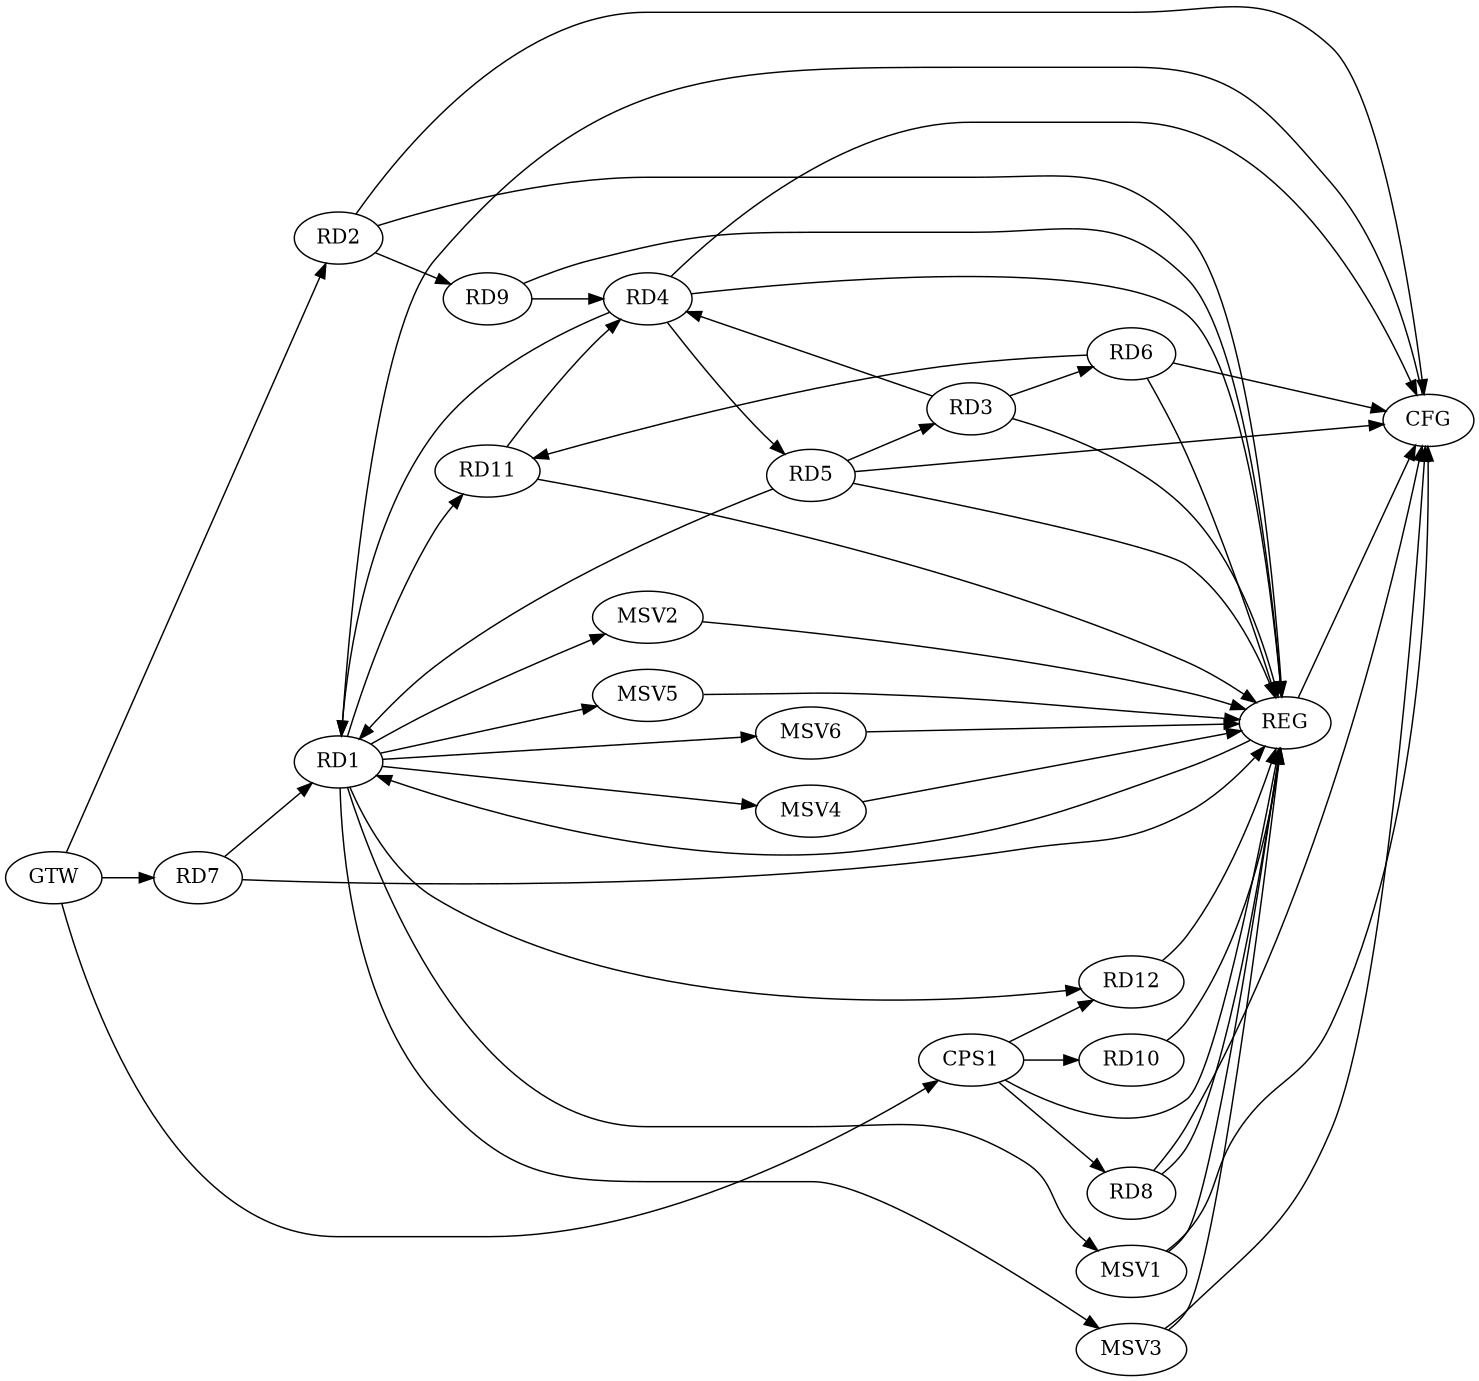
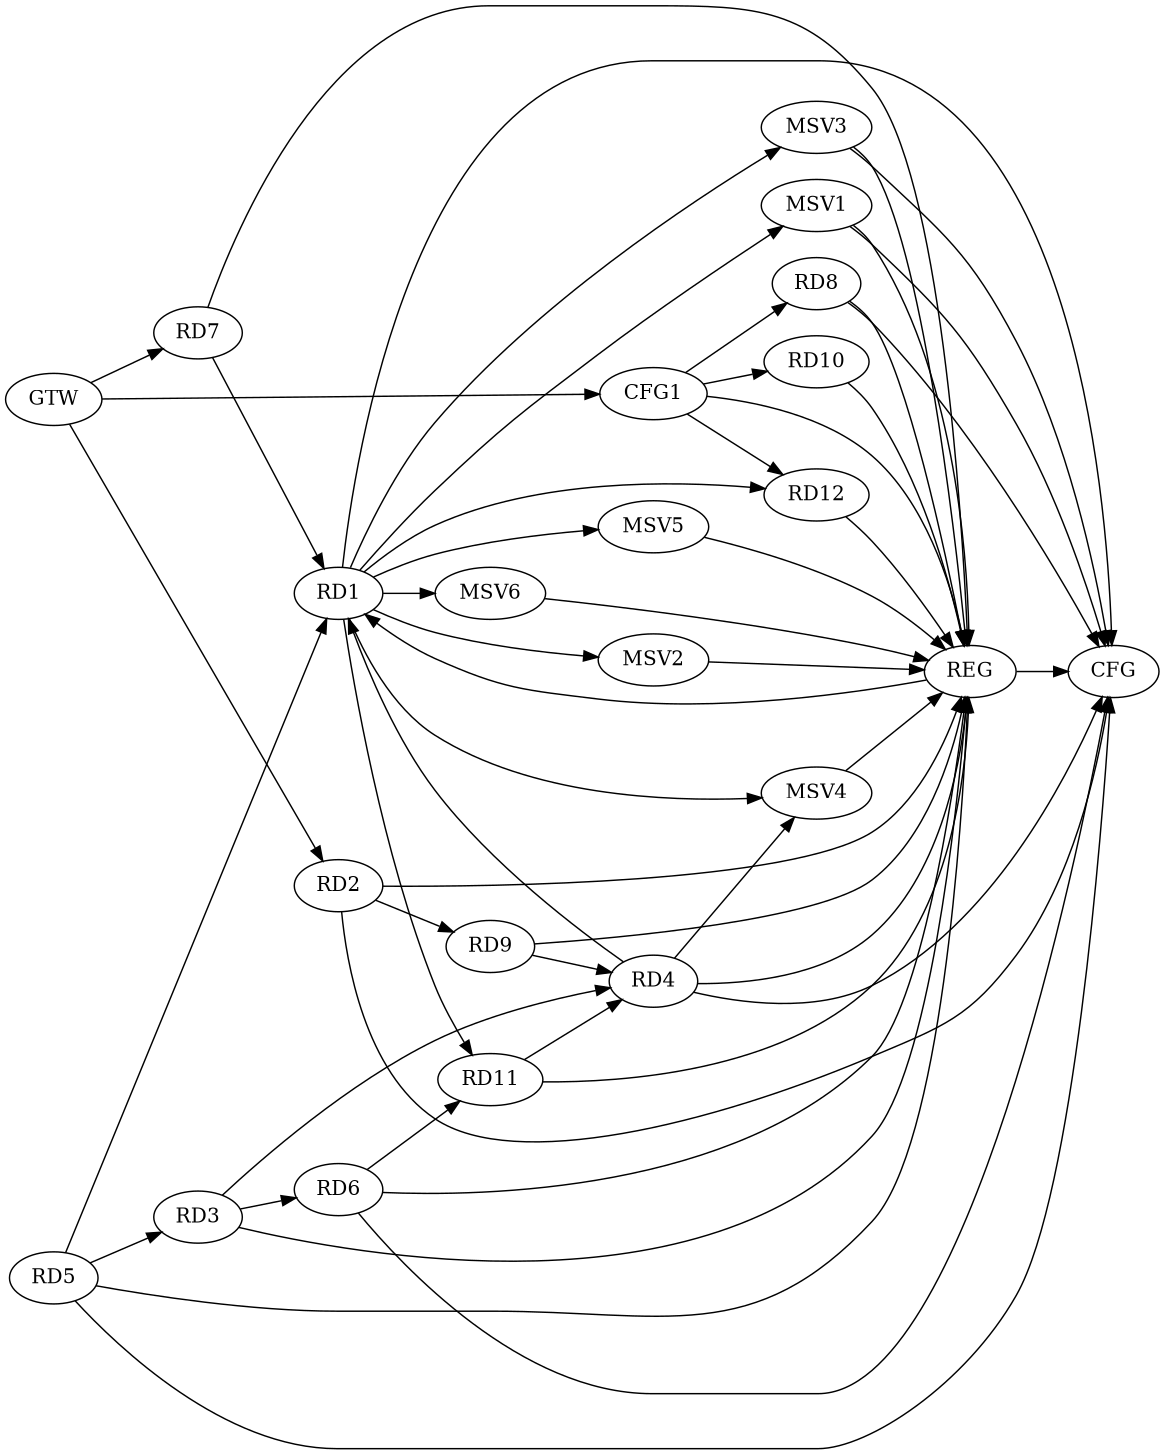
edge "CFG" -> "RD1": reversed
edge "RD4" -> "RD5": now "RD4" -> "MSV4"
node "CPS1": label "CPS1" -> "CFG1"
